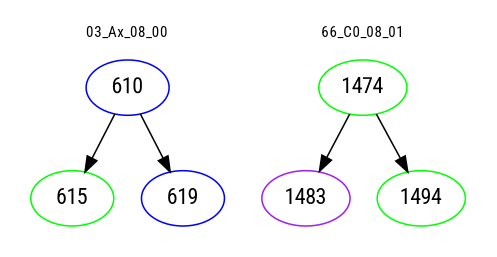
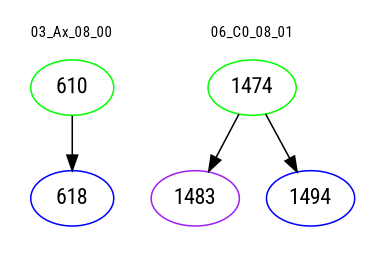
cluster "66_C0_08_01": label "66_C0_08_01" -> "06_C0_08_01"
node "610": color blue -> green
node "615": removed
node "619": label "619" -> "618"
node "1494": color green -> blue
